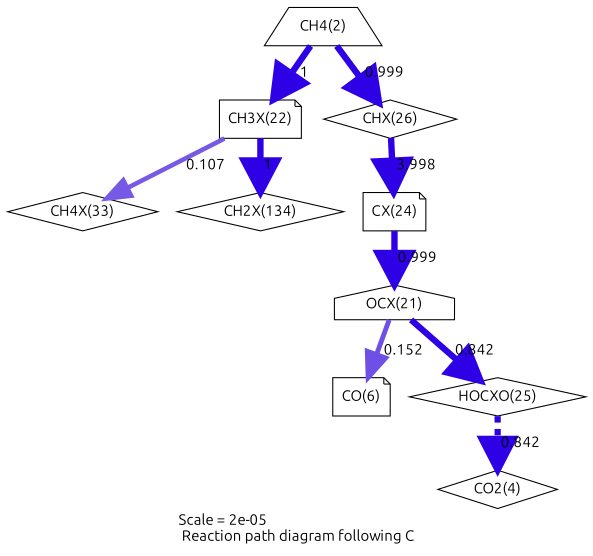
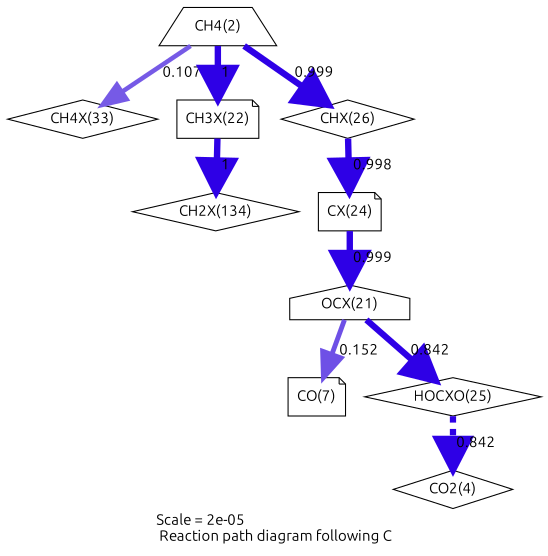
edge "CH3X(22)" -> "CH4X(33)": now "CH4(2)" -> "CH4X(33)"
edge "CHX(26)" -> "CX(24)": label " 3.998" -> " 0.998"
node "CO(6)": label "CO(6)" -> "CO(7)"
